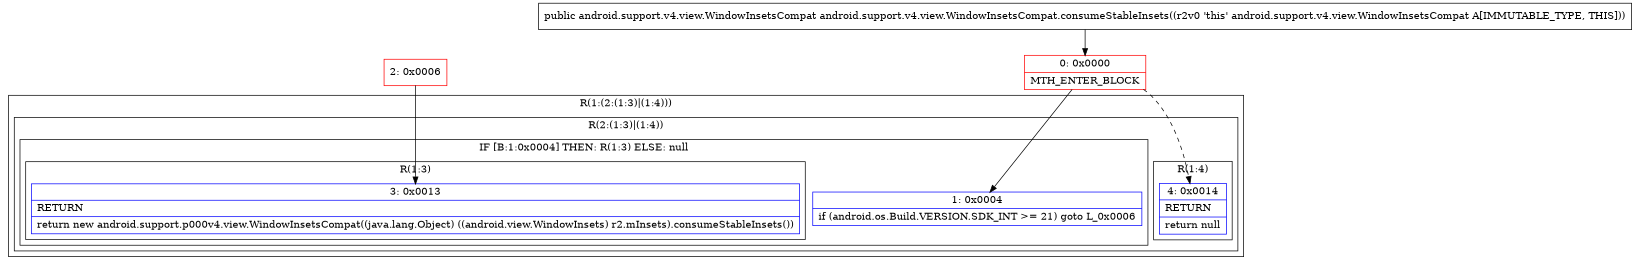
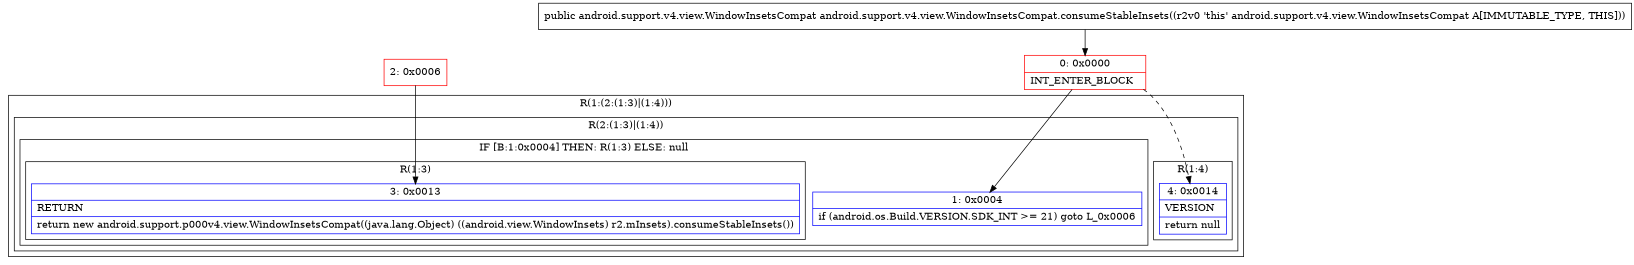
node "0: 0x0000": text "MTH_ENTER_BLOCK" -> "INT_ENTER_BLOCK"
node "4: 0x0014": text "RETURN" -> "VERSION"
